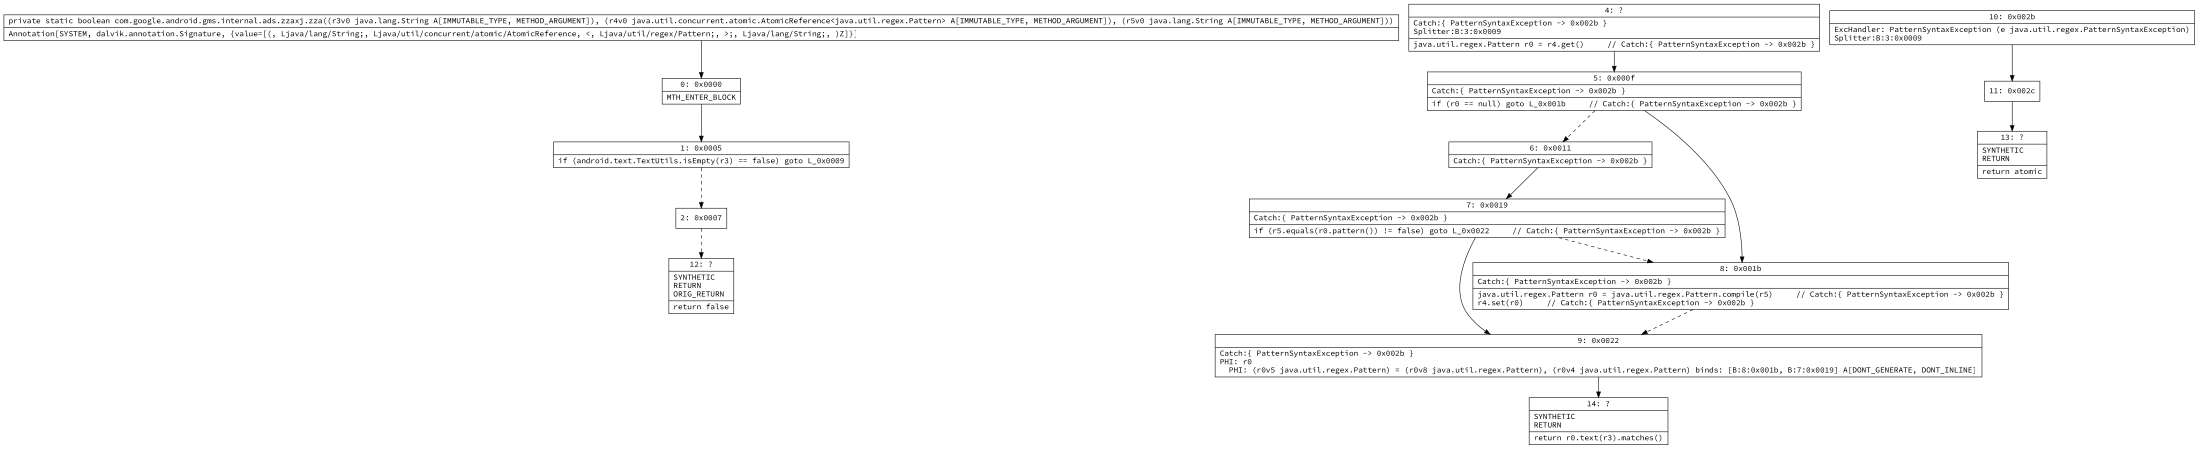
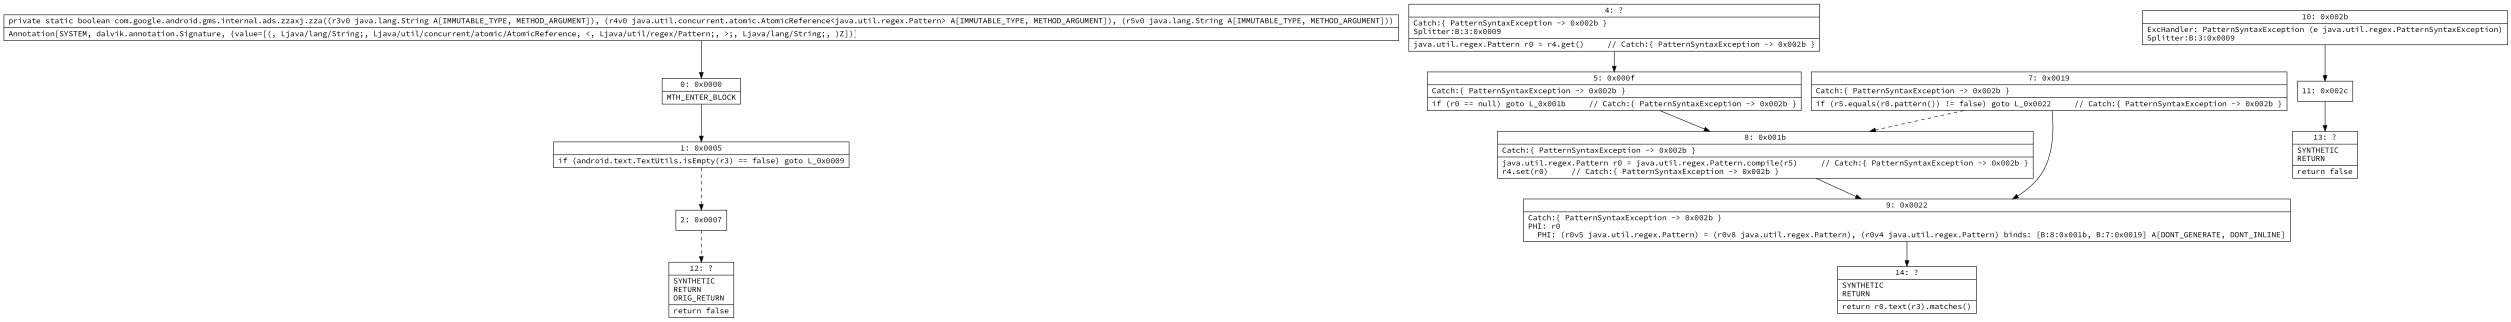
node "6: 0x0011": removed
node "13: ?": text "return atomic" -> "return false"
edge "8: 0x001b" -> "9: 0x0022": style dashed -> solid
